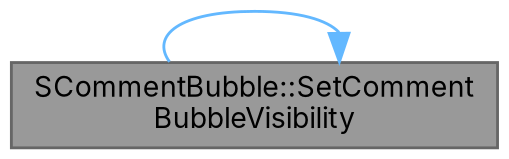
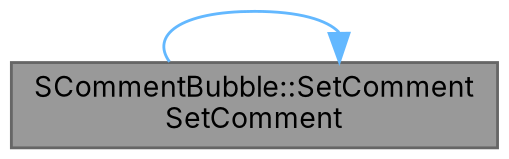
node "SCommentBubble::SetComment BubbleVisibility": label "SCommentBubble::SetComment BubbleVisibility" -> "SCommentBubble::SetComment SetComment"
